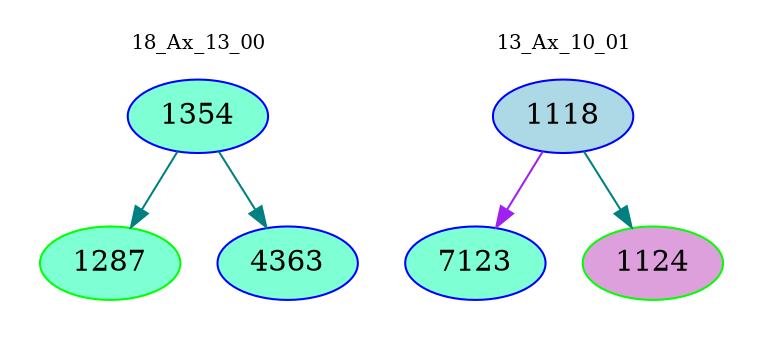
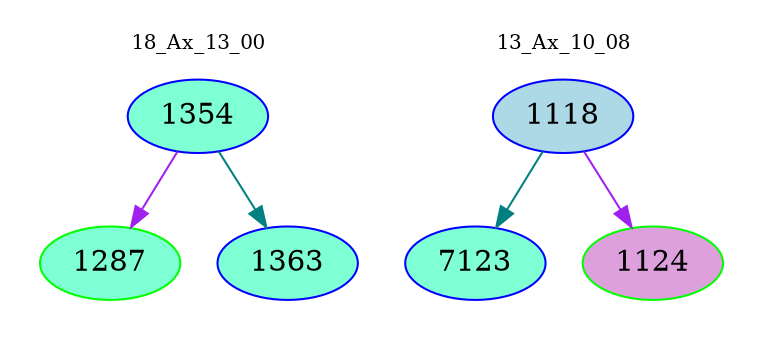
cluster "13_Ax_10_01": label "13_Ax_10_01" -> "13_Ax_10_08"
edge "1354" -> "1287": color teal -> purple
edge "1118" -> "7123": color purple -> teal
edge "1118" -> "1124": color teal -> purple
node "4363": label "4363" -> "1363"
